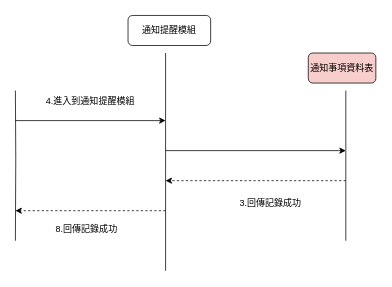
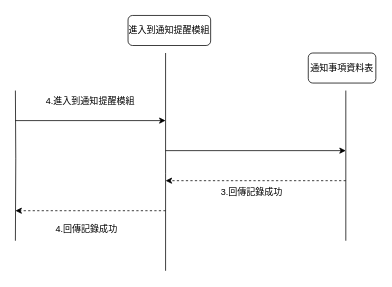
node "通知提醒模組": label "通知提醒模組" -> "進入到通知提醒模組"
node "通知事項資料表": fillcolor #f8cecc -> #ffffff
node "3.回傳記錄成功": moved (270, 203) -> (252, 192)
node "8.回傳記錄成功": label "8.回傳記錄成功" -> "4.回傳記錄成功"
